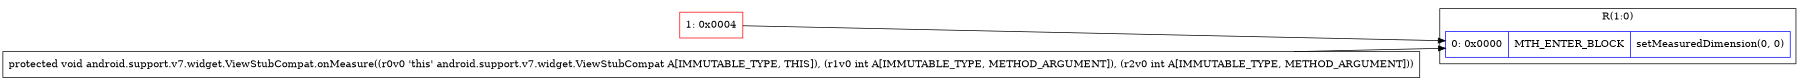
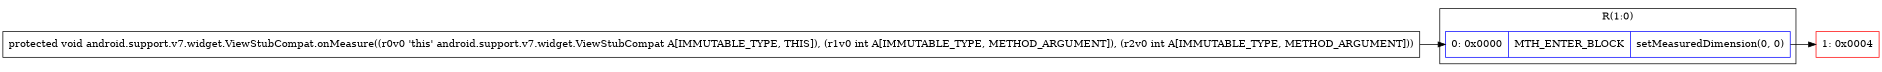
edge "1: 0x0004" -> "0: 0x0000": reversed
